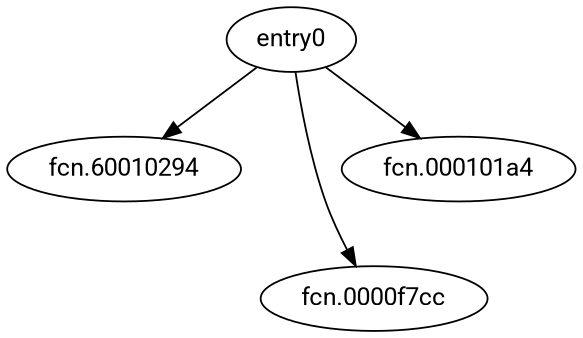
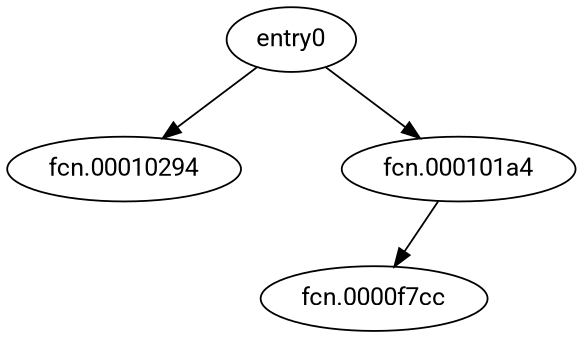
edge "entry0" -> "fcn.0000f7cc": now "fcn.000101a4" -> "fcn.0000f7cc"
node "fcn.60010294": label "fcn.60010294" -> "fcn.00010294"
